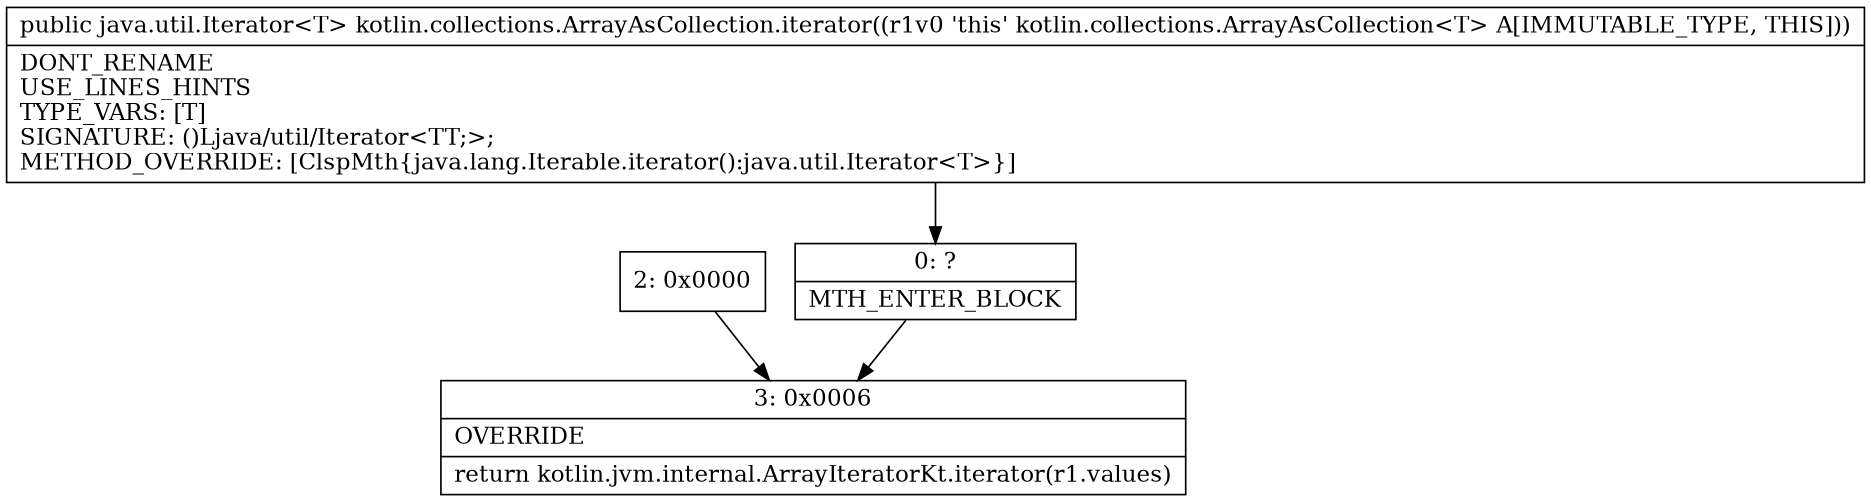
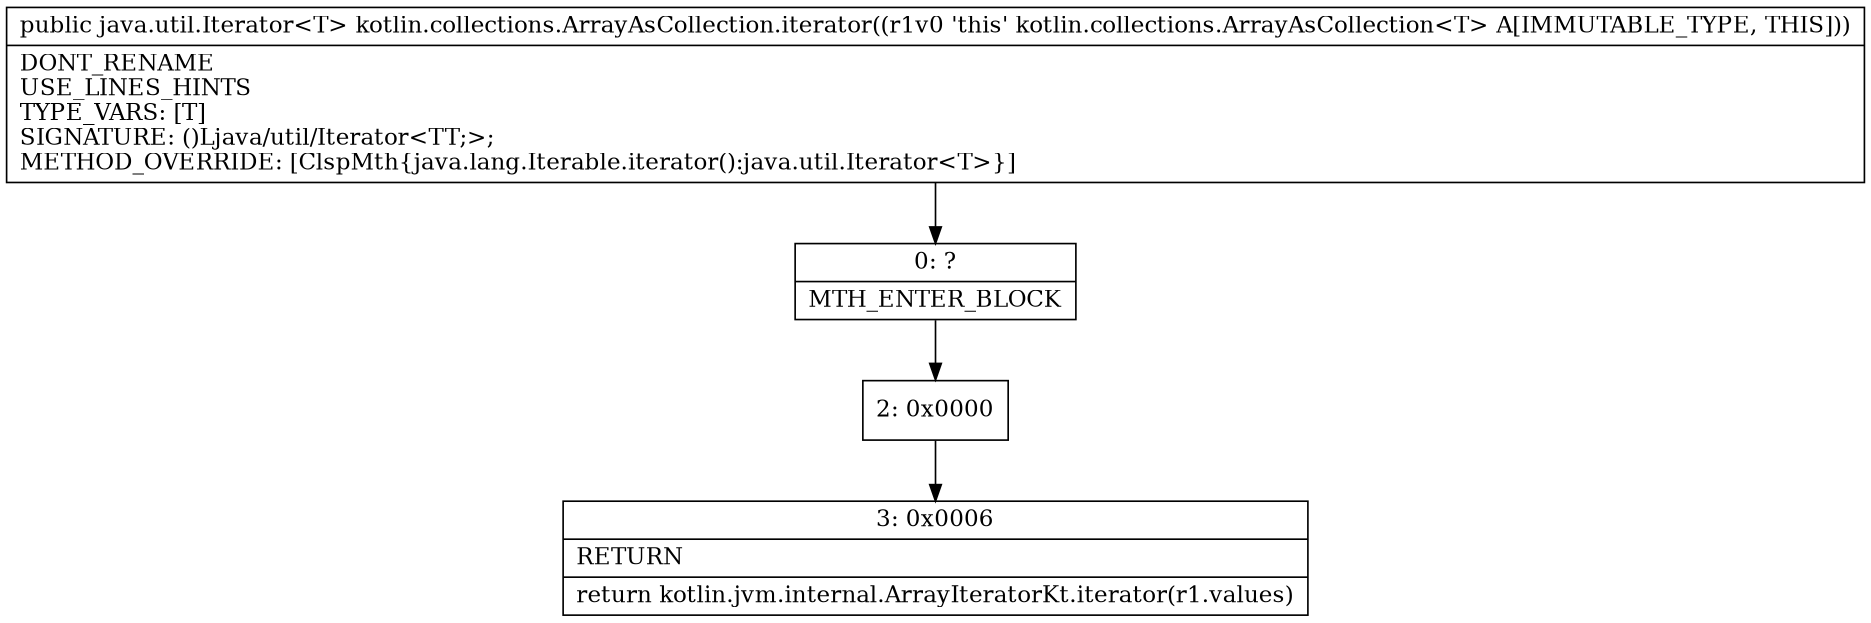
edge "0: ?" -> "3: 0x0006": now "0: ?" -> "2: 0x0000"
node "3: 0x0006": text "OVERRIDE" -> "RETURN"
